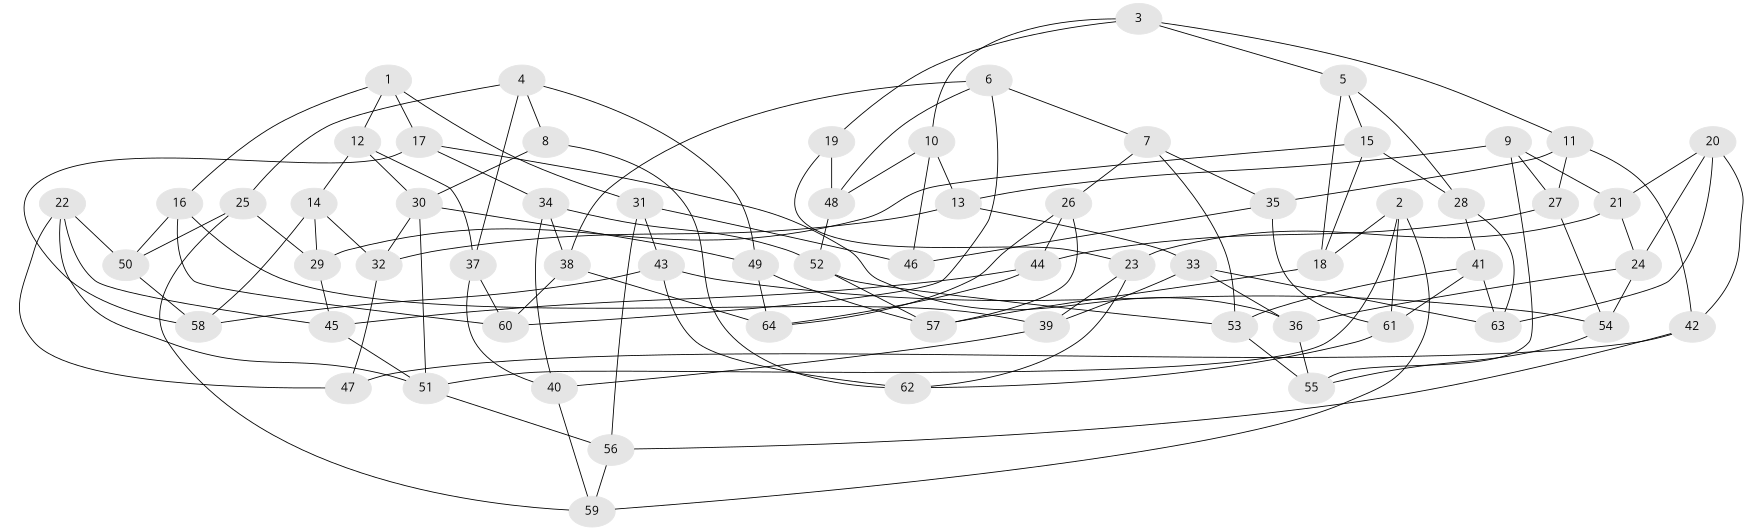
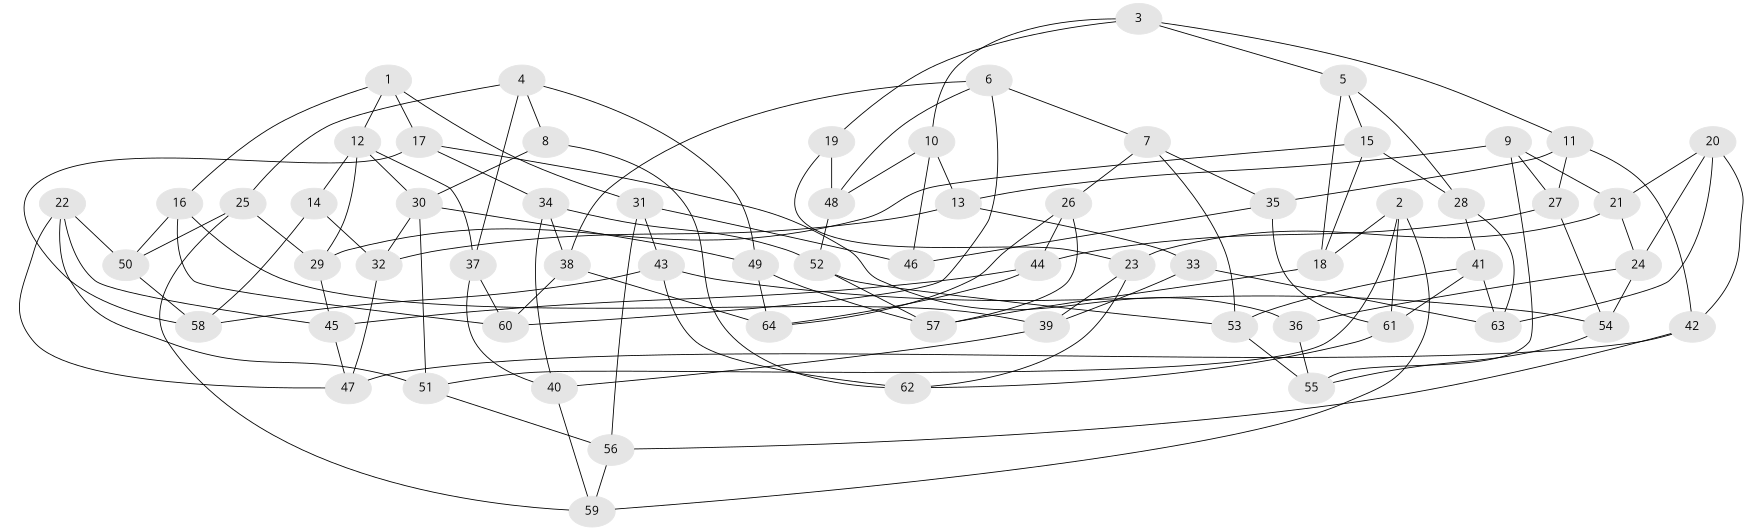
edge "14" -- "29": now "12" -- "29"
edge "33" -- "36": removed
edge "45" -- "51": now "45" -- "47"
